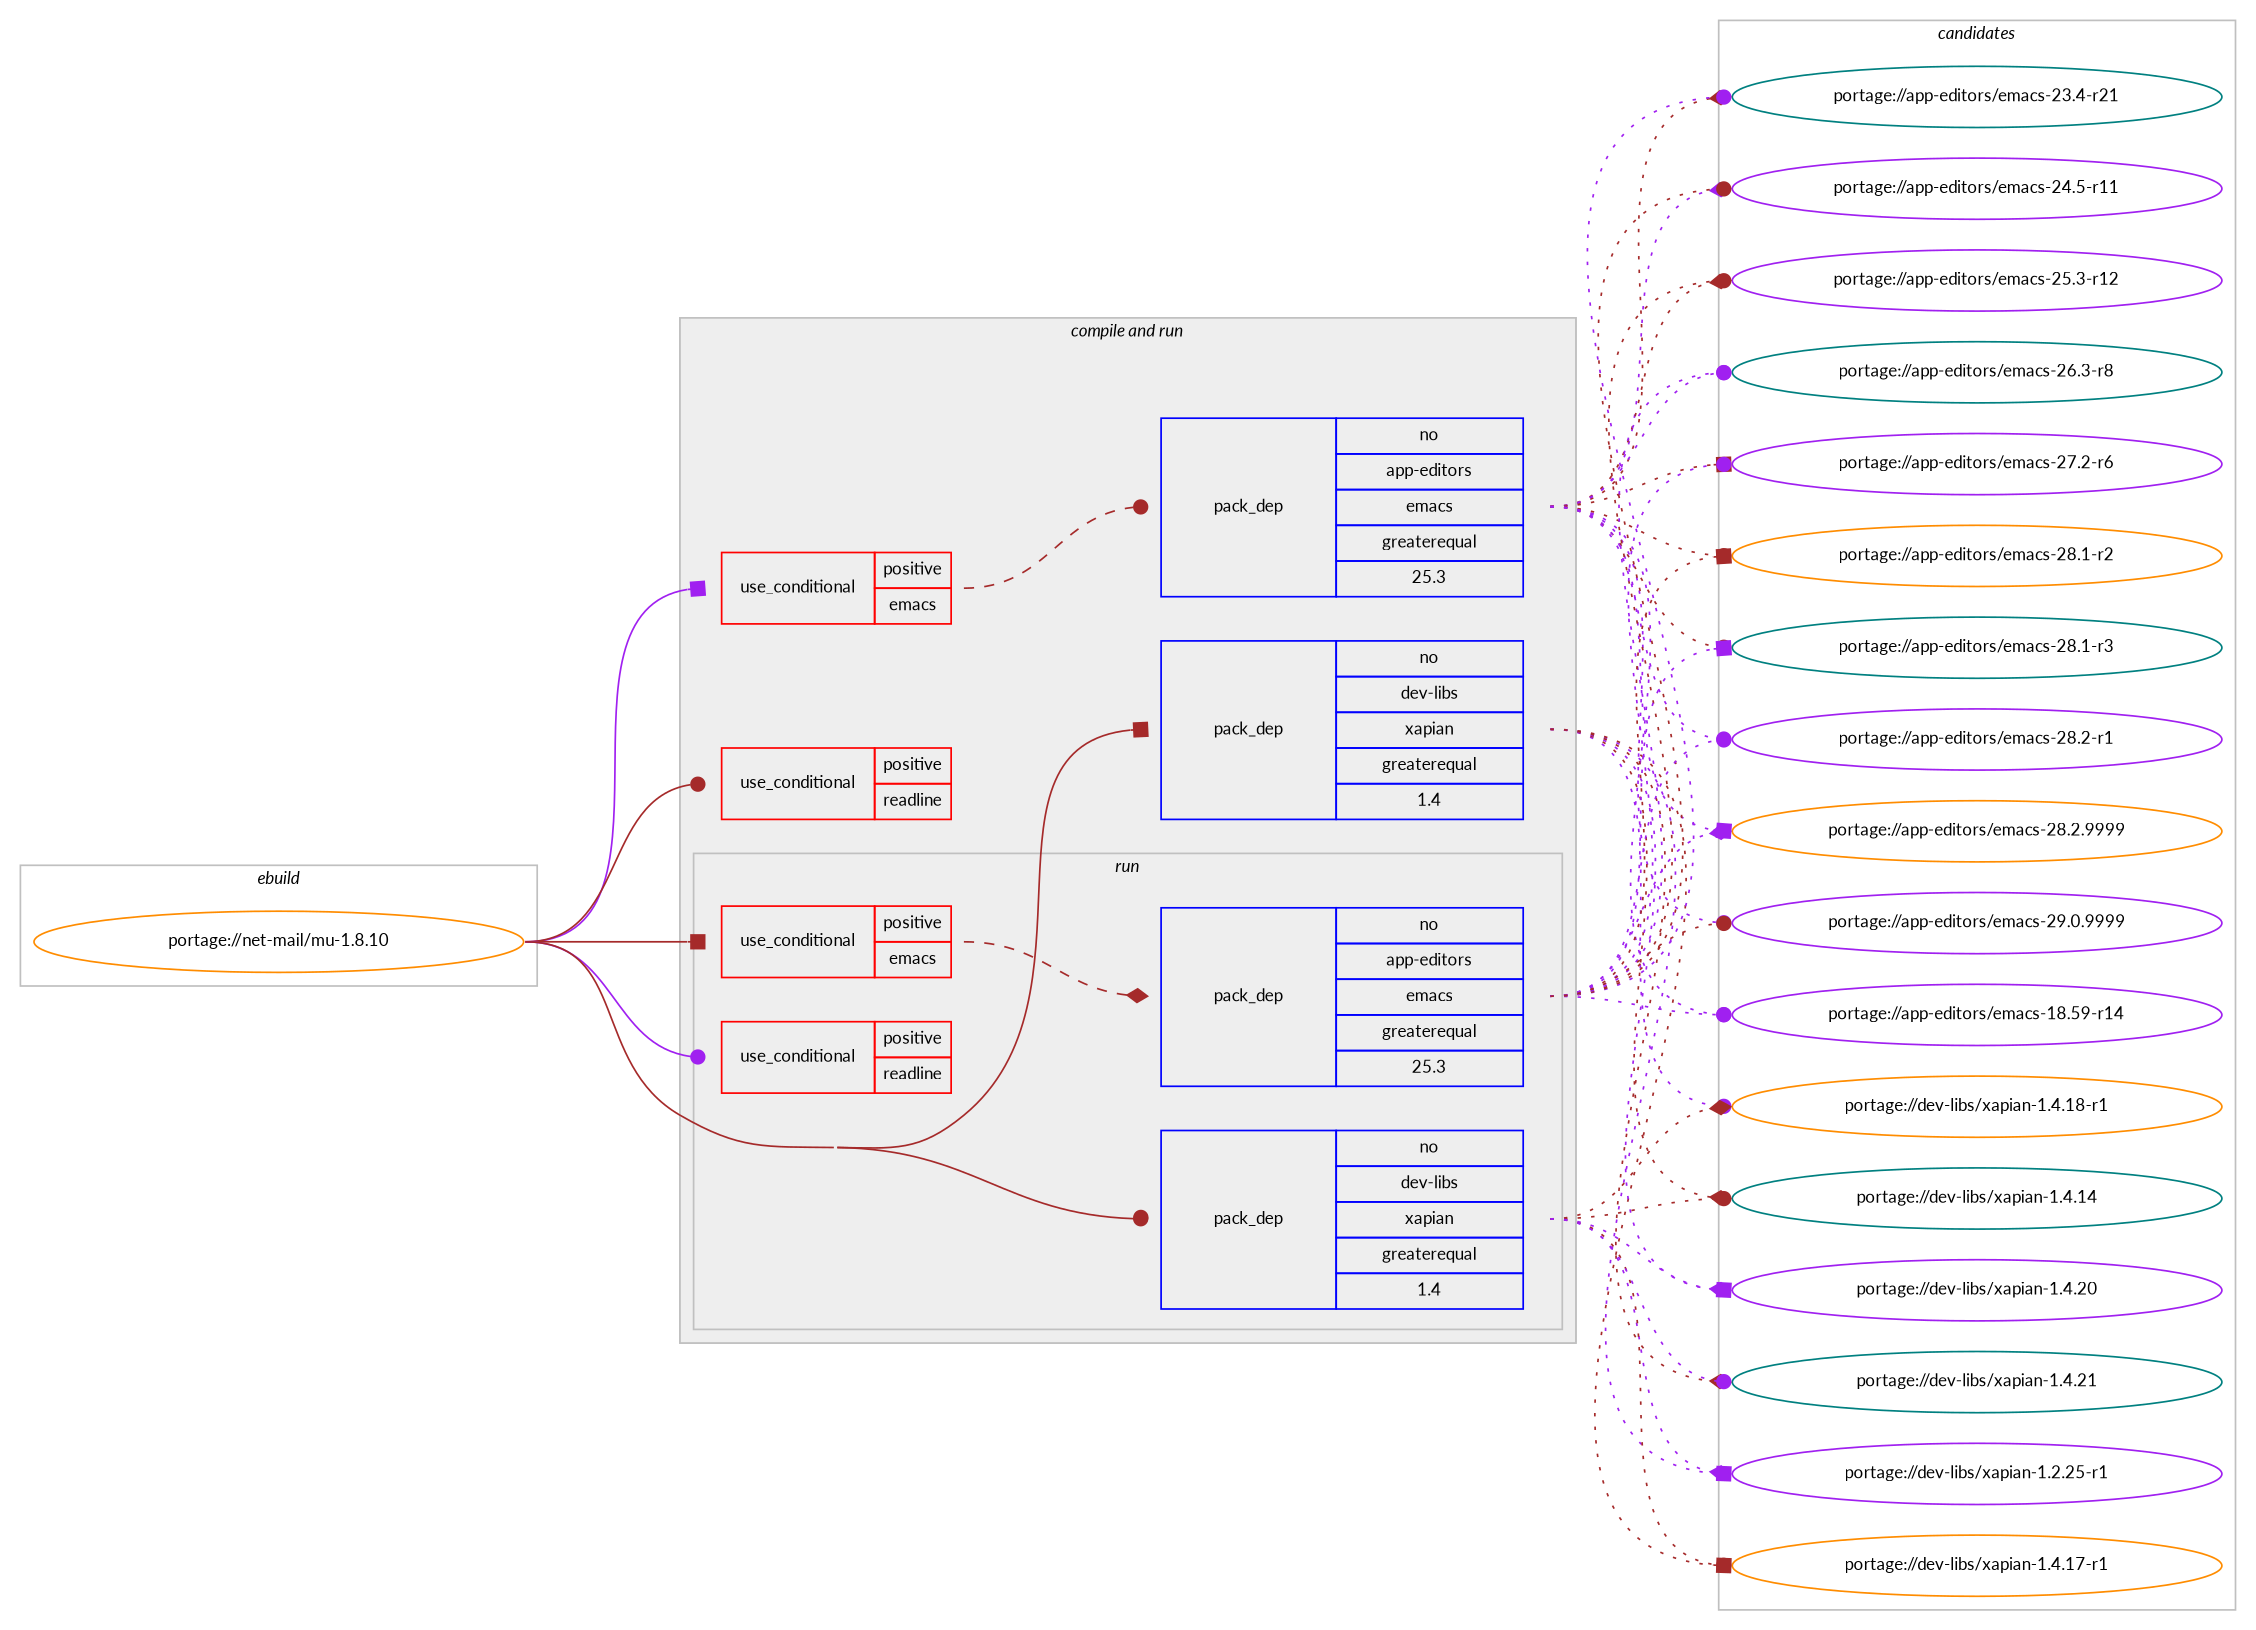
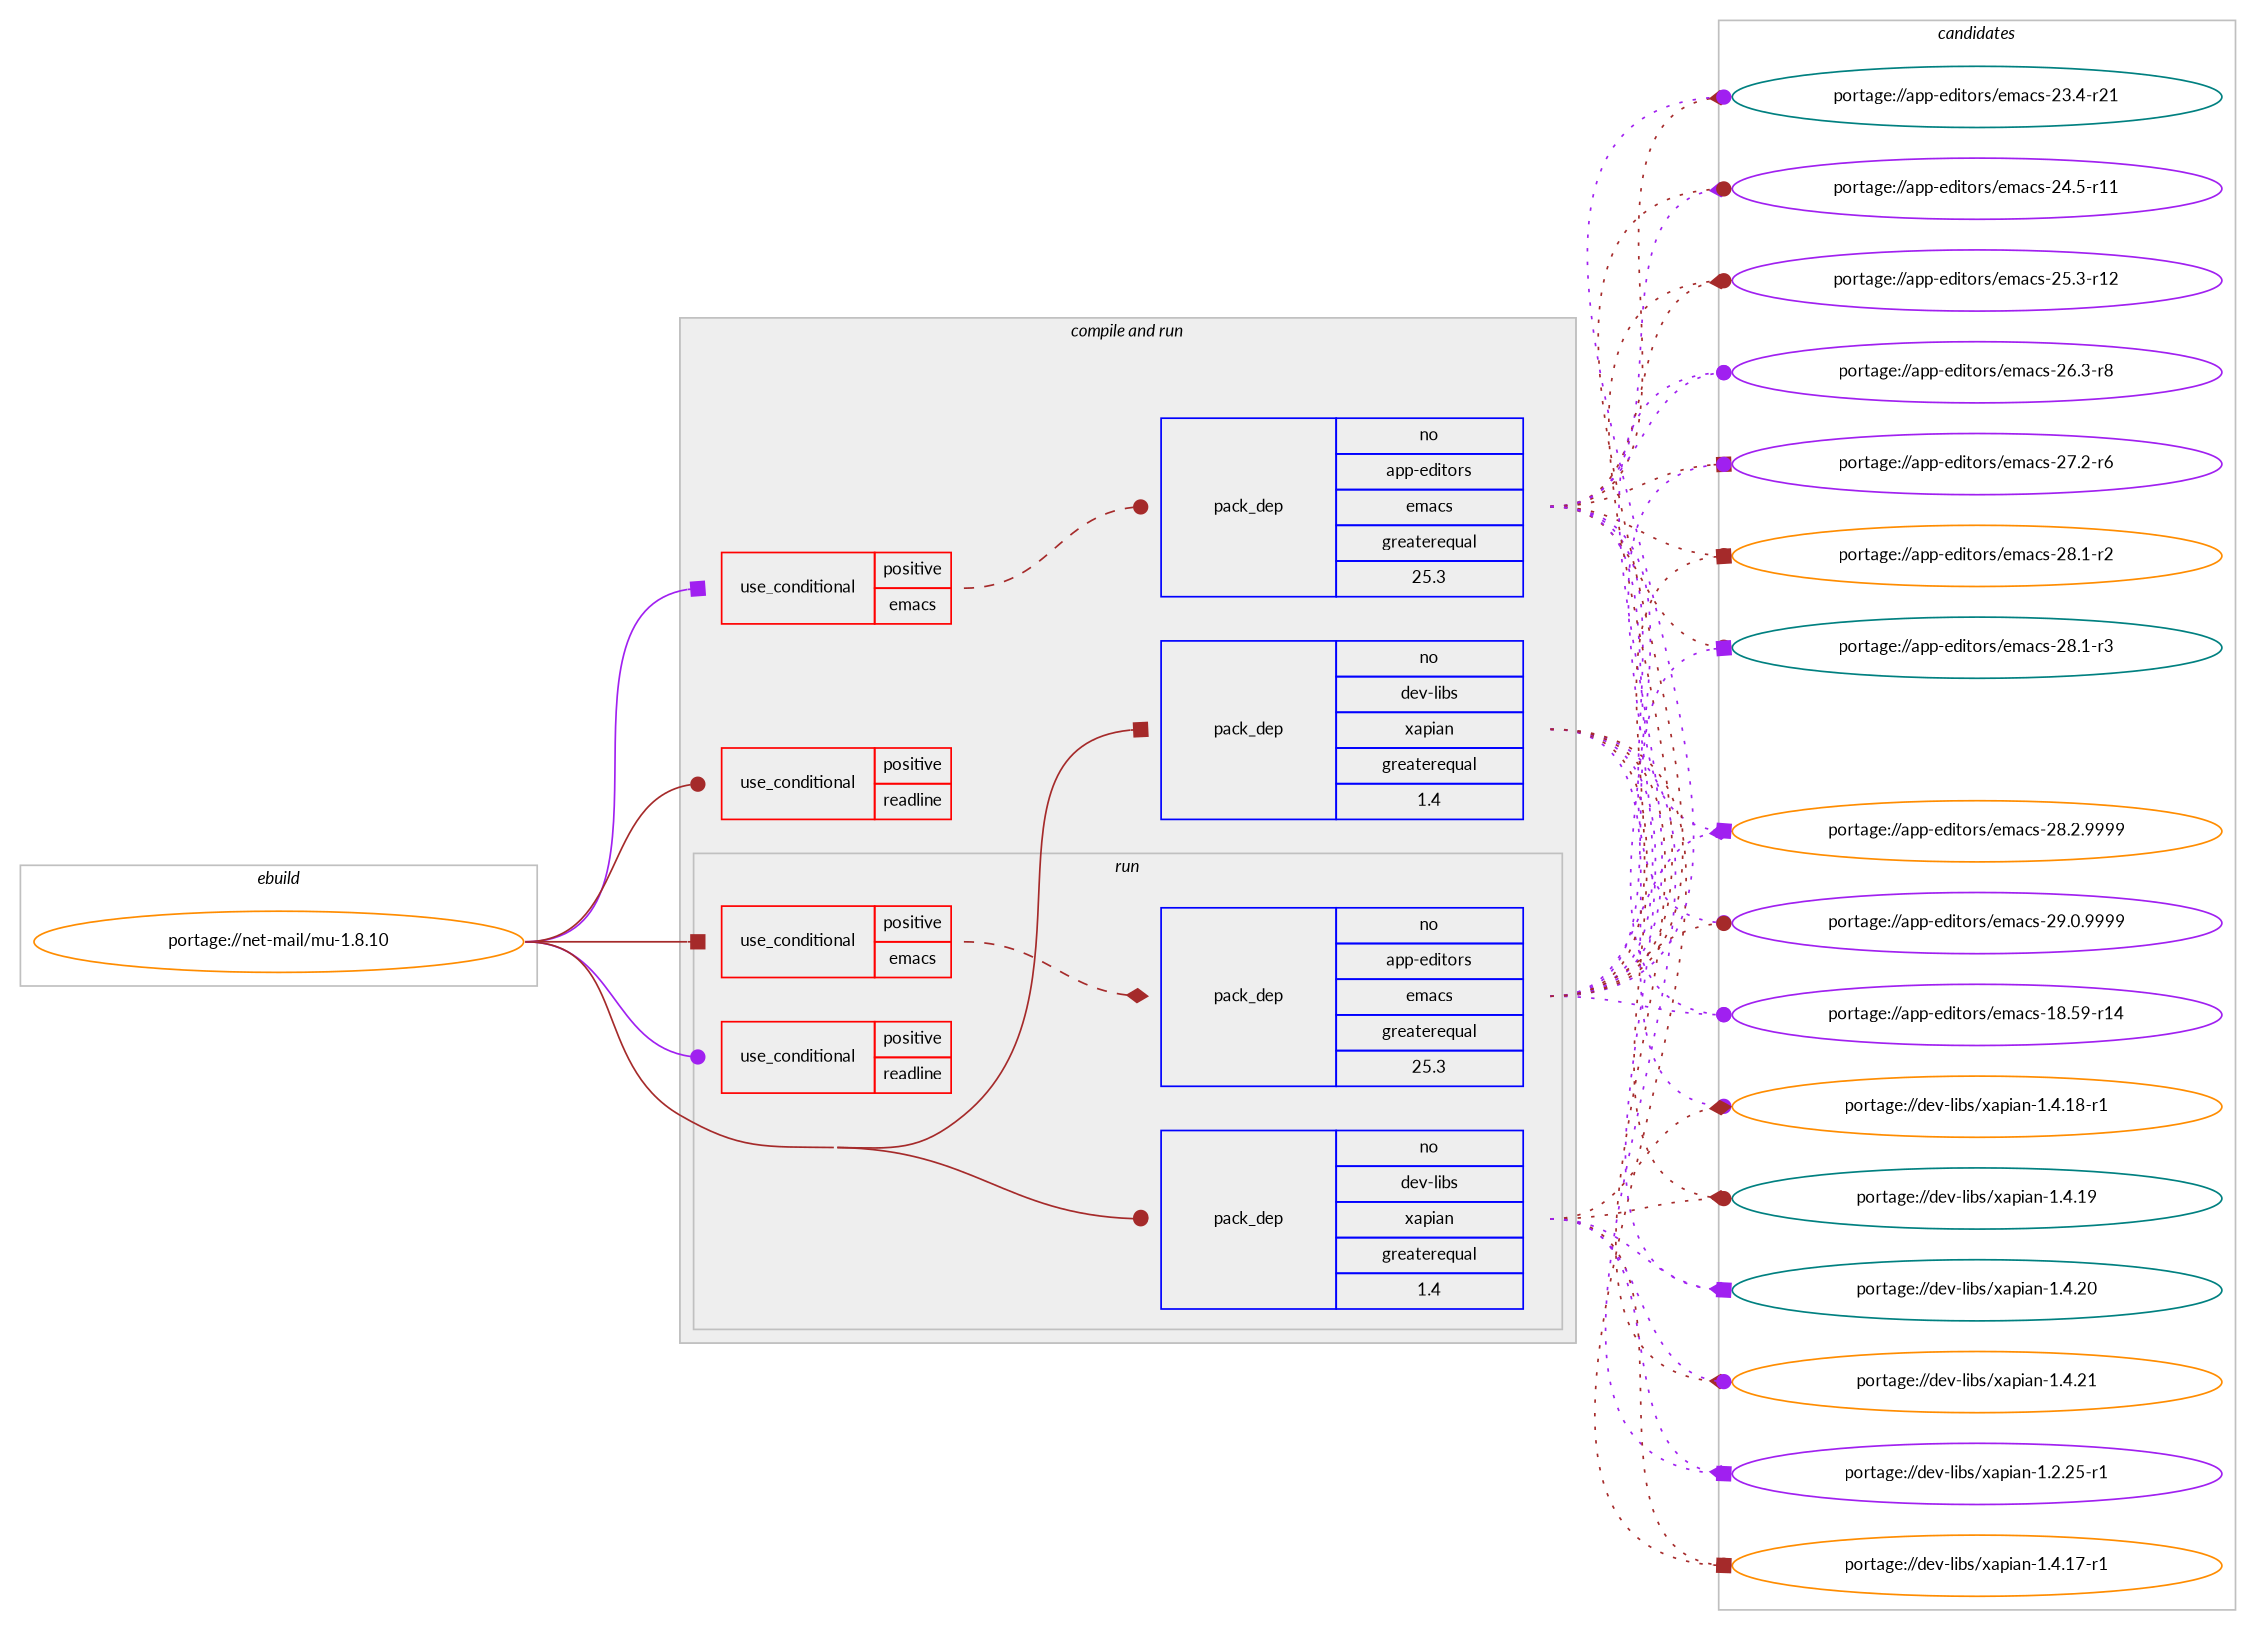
node "portage://app-editors/emacs-26.3-r8": color teal -> purple
node "portage://app-editors/emacs-28.2-r1": removed
node "portage://dev-libs/xapian-1.4.14": label "portage://dev-libs/xapian-1.4.14" -> "portage://dev-libs/xapian-1.4.19"
node "portage://dev-libs/xapian-1.4.20": color purple -> teal
node "portage://dev-libs/xapian-1.4.21": color teal -> darkorange
